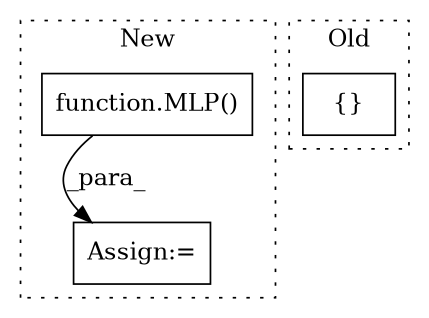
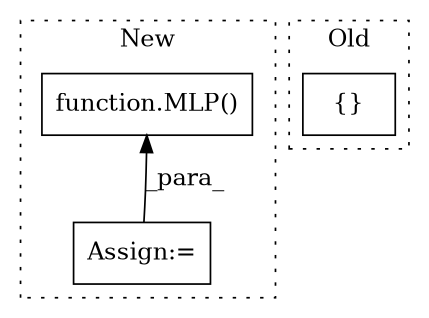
edge "function.MLP()" -> "Assign:=": reversed
